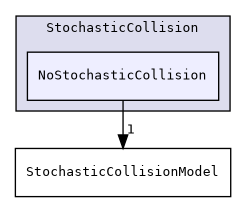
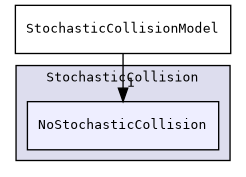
edge "NoStochasticCollision" -> "StochasticCollisionModel": reversed
